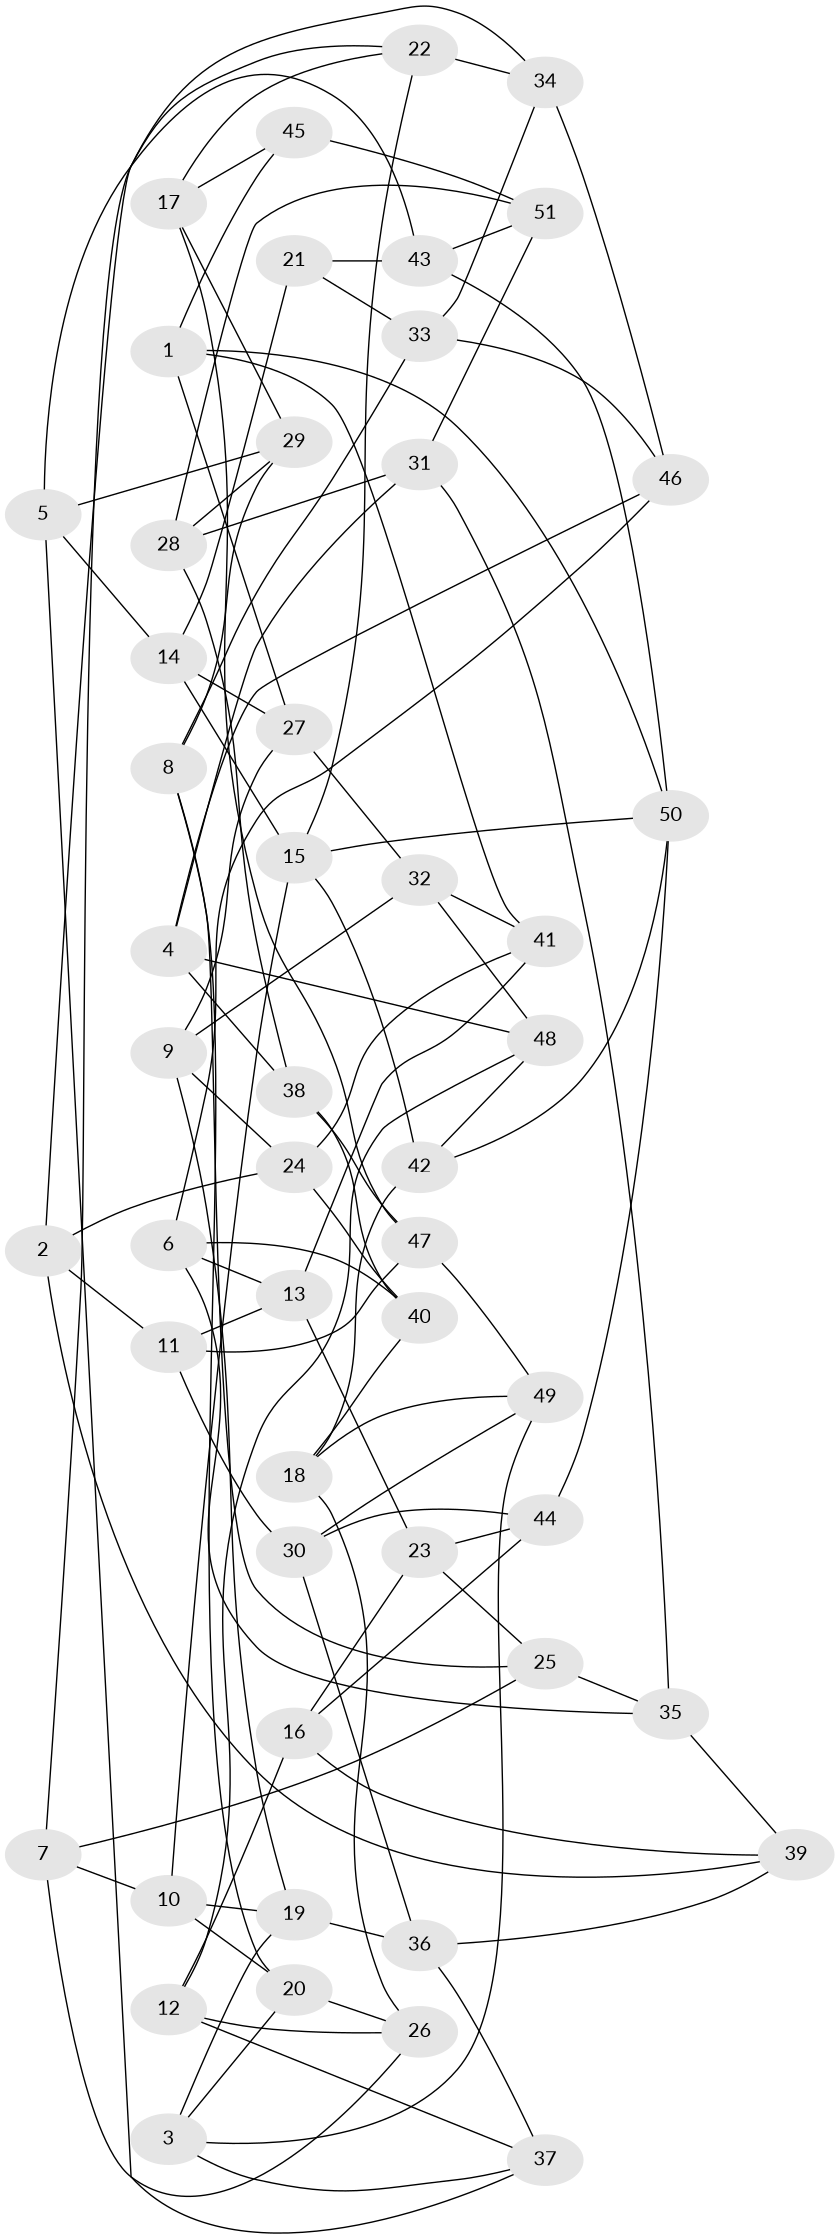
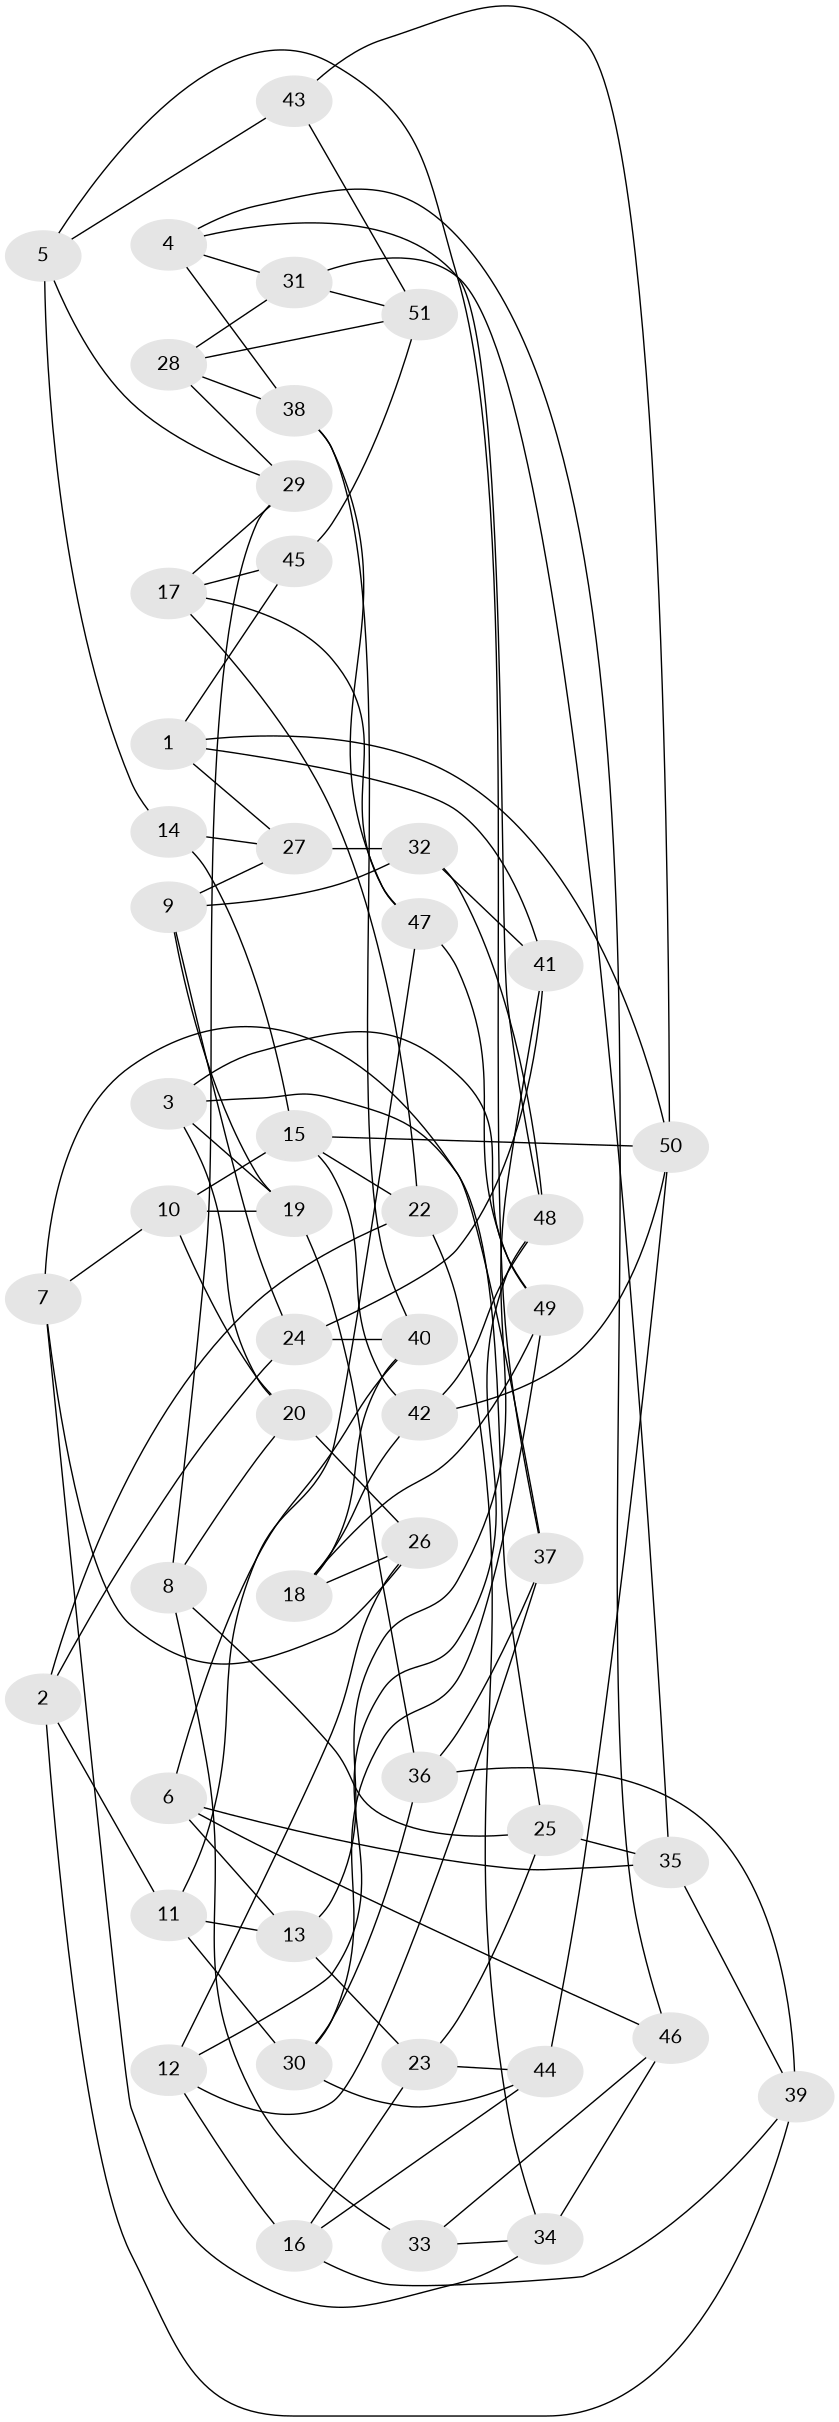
node "21": removed
